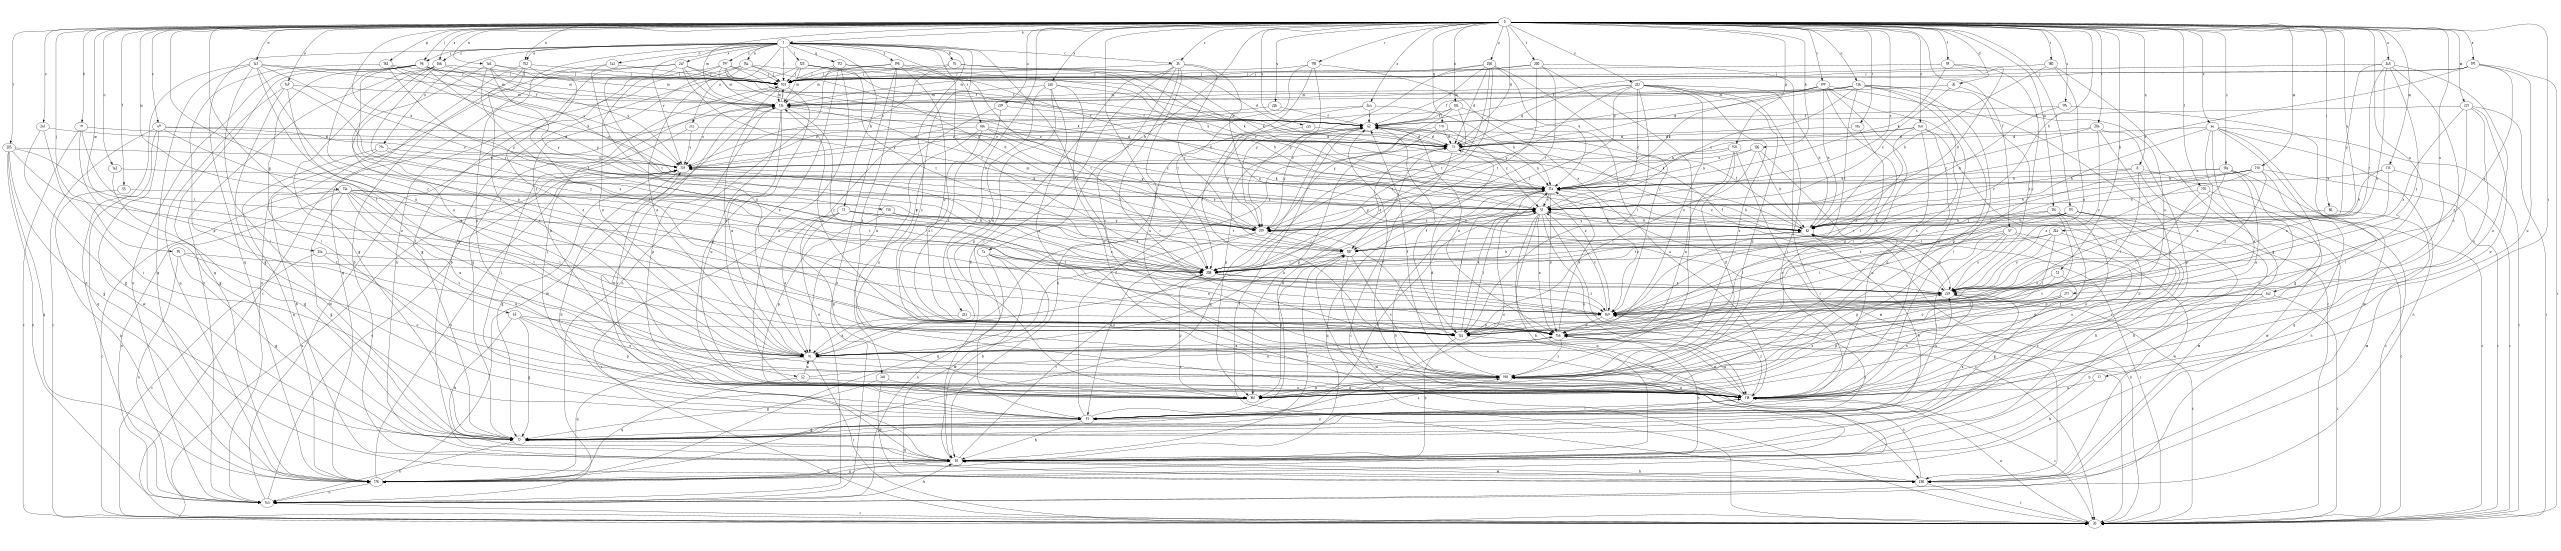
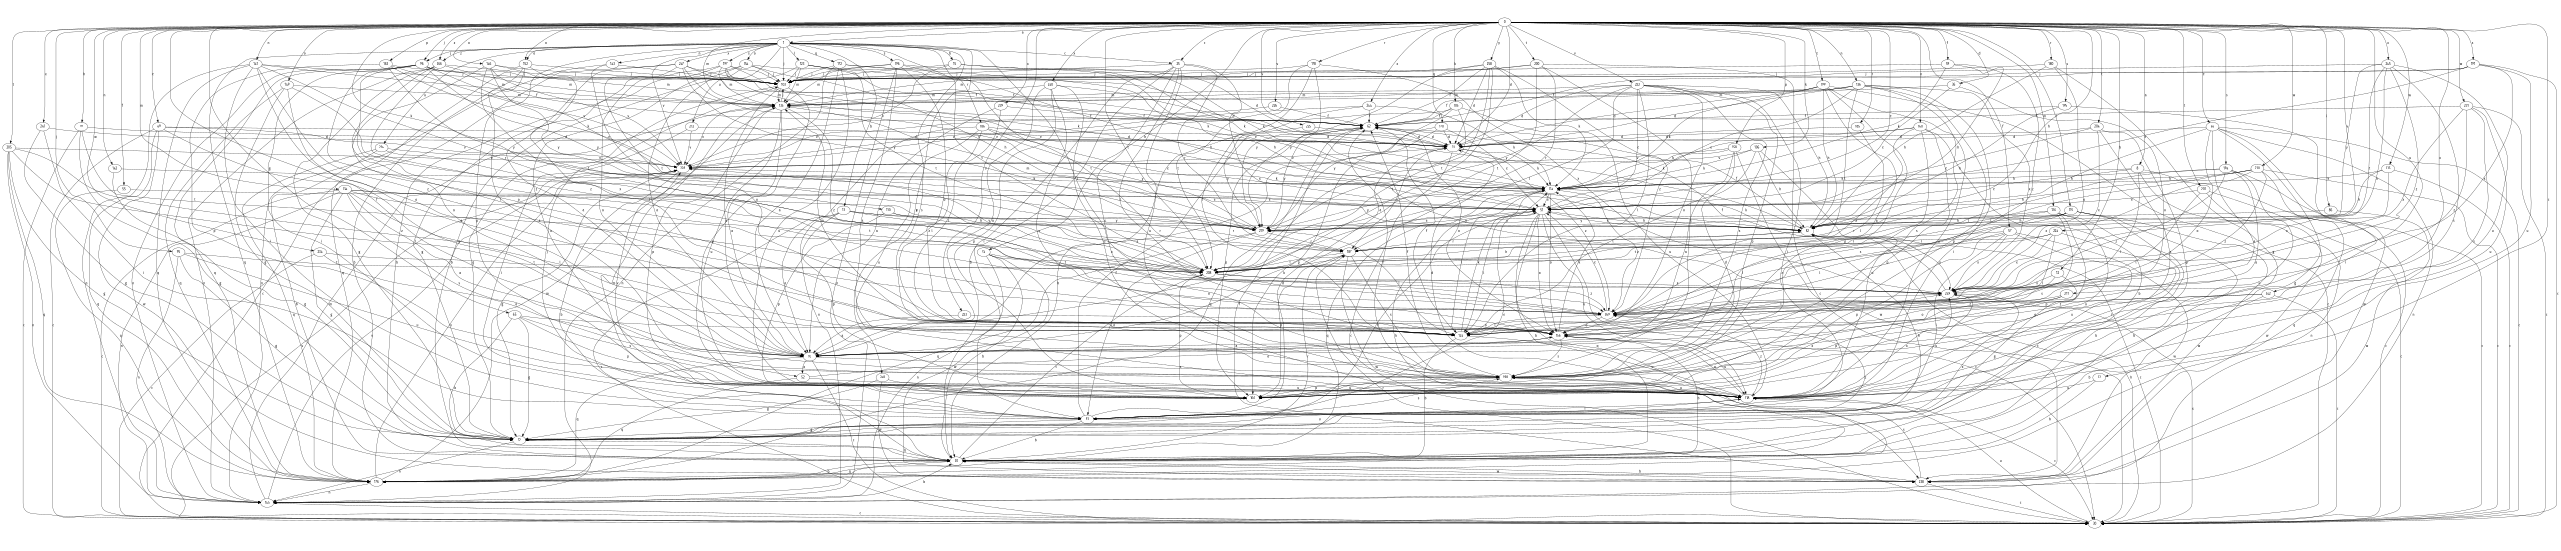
edge "62" -> "249": removed, label "x"
edge "52" -> "10": reversed
